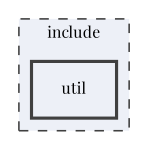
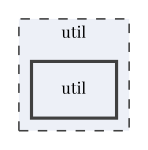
cluster "include": label "include" -> "util"
